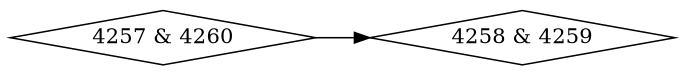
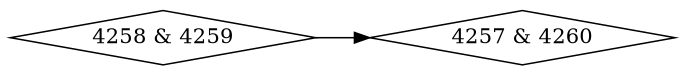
edge "4257 & 4260" -> "4258 & 4259": reversed
